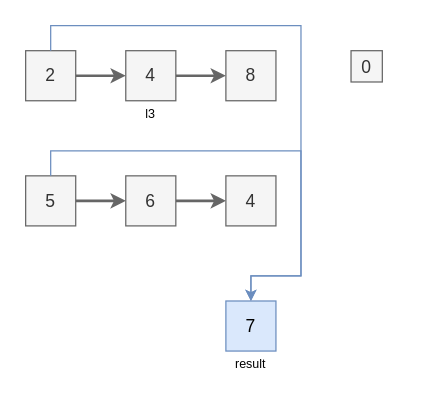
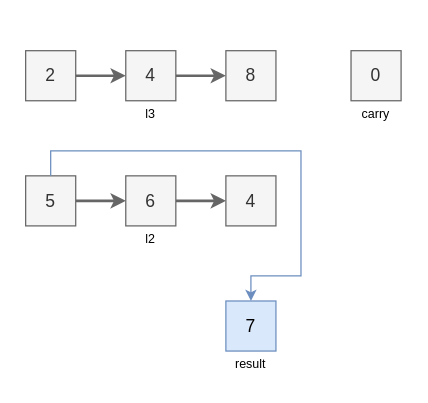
edge "2" -> "7": removed
node "0": size 31x31 -> 50x50
node "carry": added
node "l2": added
